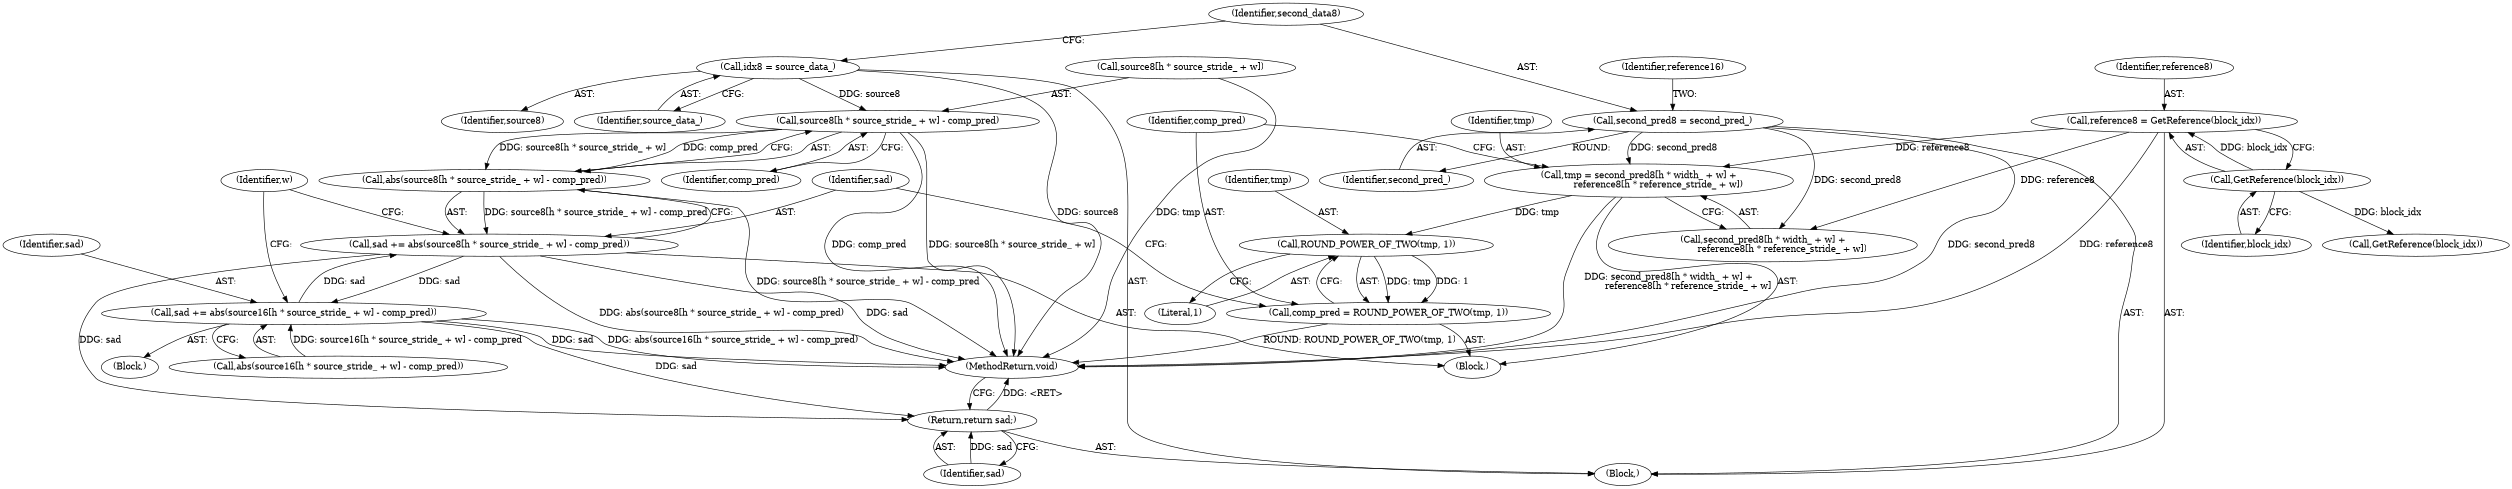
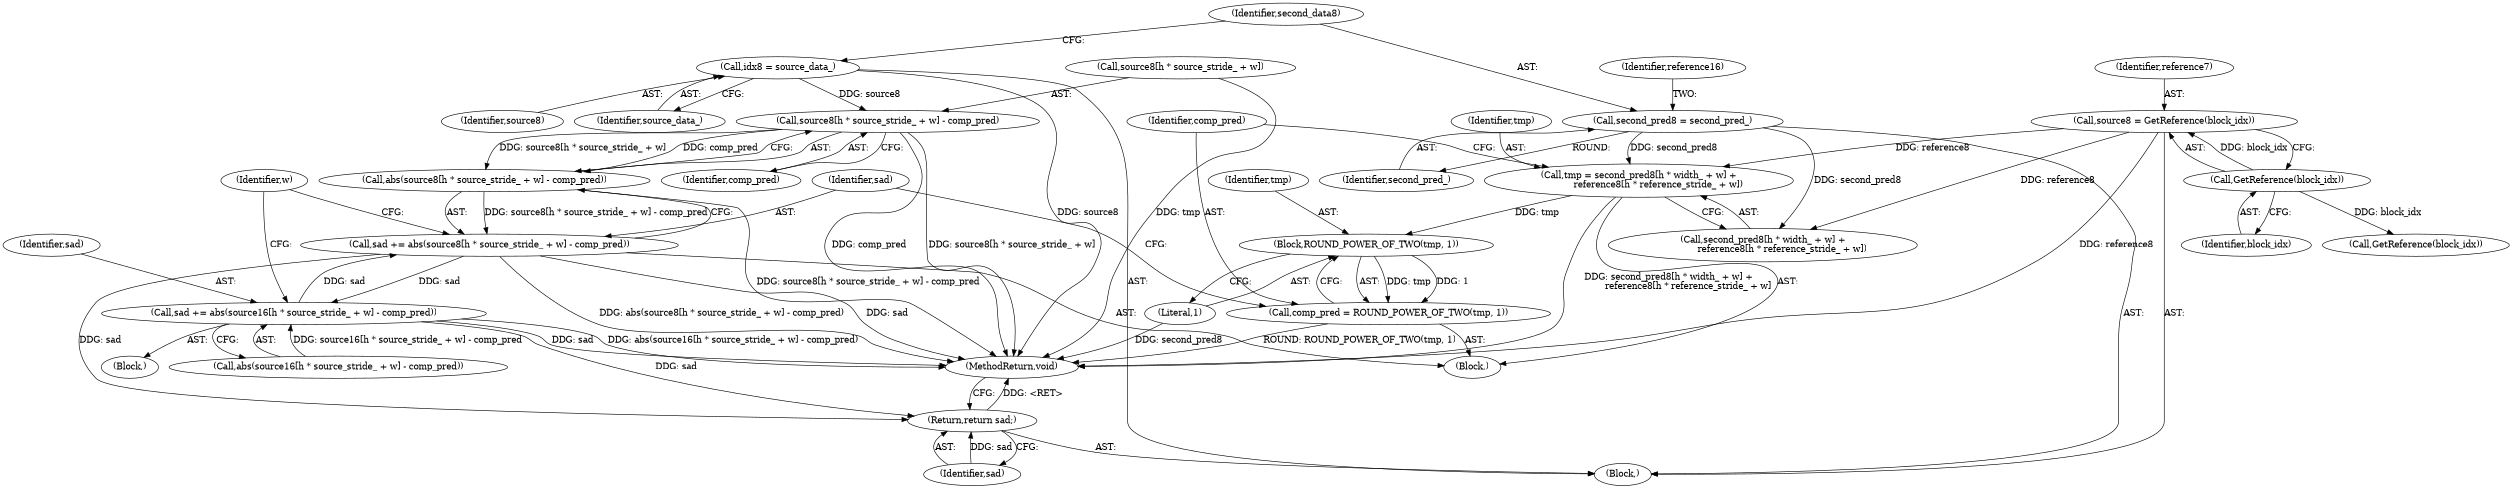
node "(Identifier,reference8)": label "(Identifier,reference8)" -> "(Identifier,reference7)"
edge "(Call,idx8 = source_data_)" -> "(Identifier,source8)": reversed
node "(Call,reference8 = GetReference(block_idx))": label "(Call,reference8 = GetReference(block_idx))" -> "(Call,source8 = GetReference(block_idx))"
node "(Call,ROUND_POWER_OF_TWO(tmp, 1))": label "(Call,ROUND_POWER_OF_TWO(tmp, 1))" -> "(Block,ROUND_POWER_OF_TWO(tmp, 1))"
edge "(Call,second_pred8 = second_pred_)" -> "(MethodReturn,void)": now "(Literal,1)" -> "(MethodReturn,void)"
